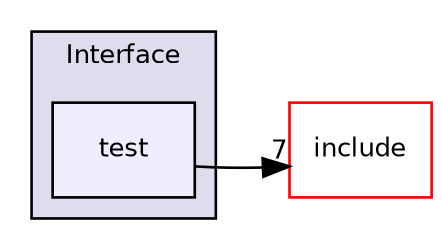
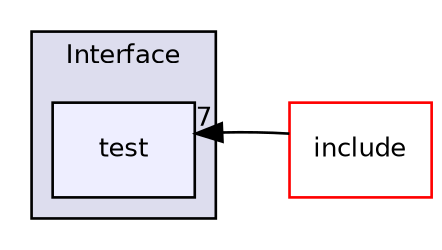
edge "test" -> "include": reversed
